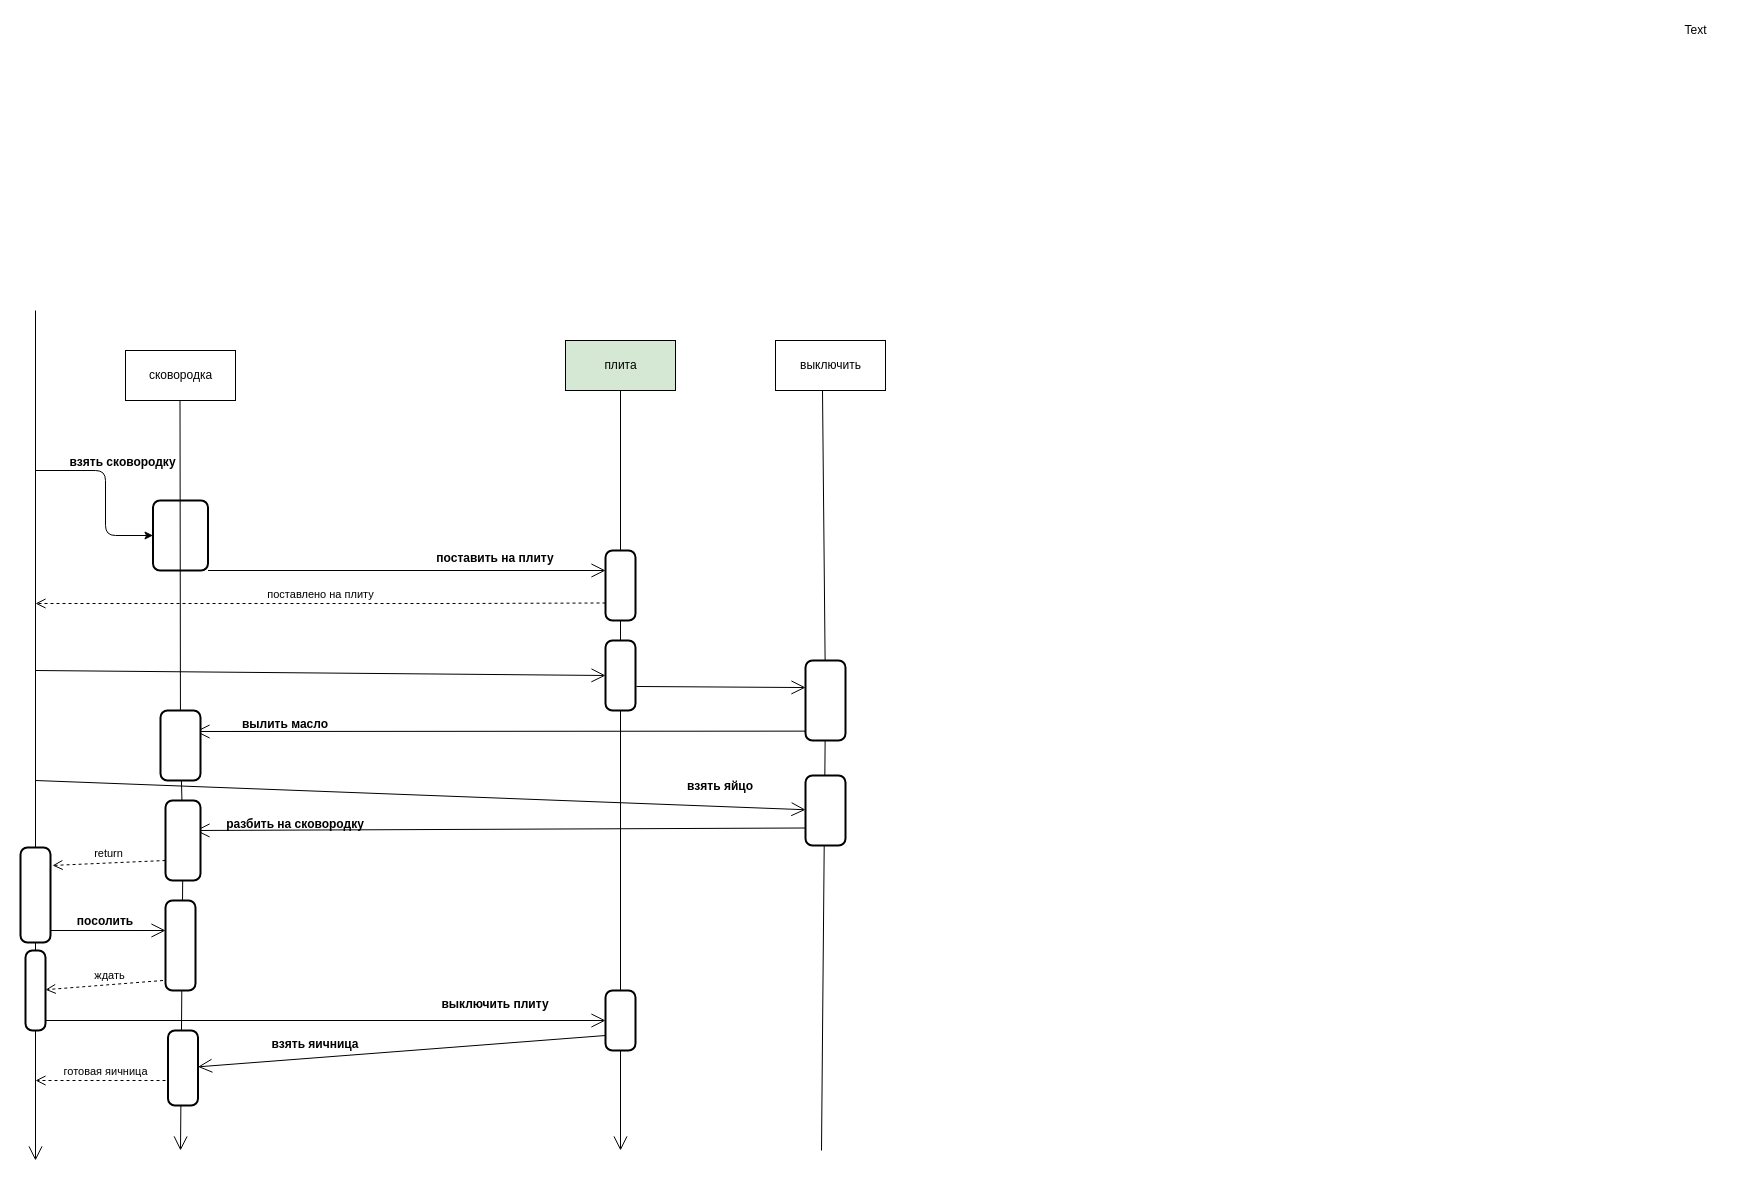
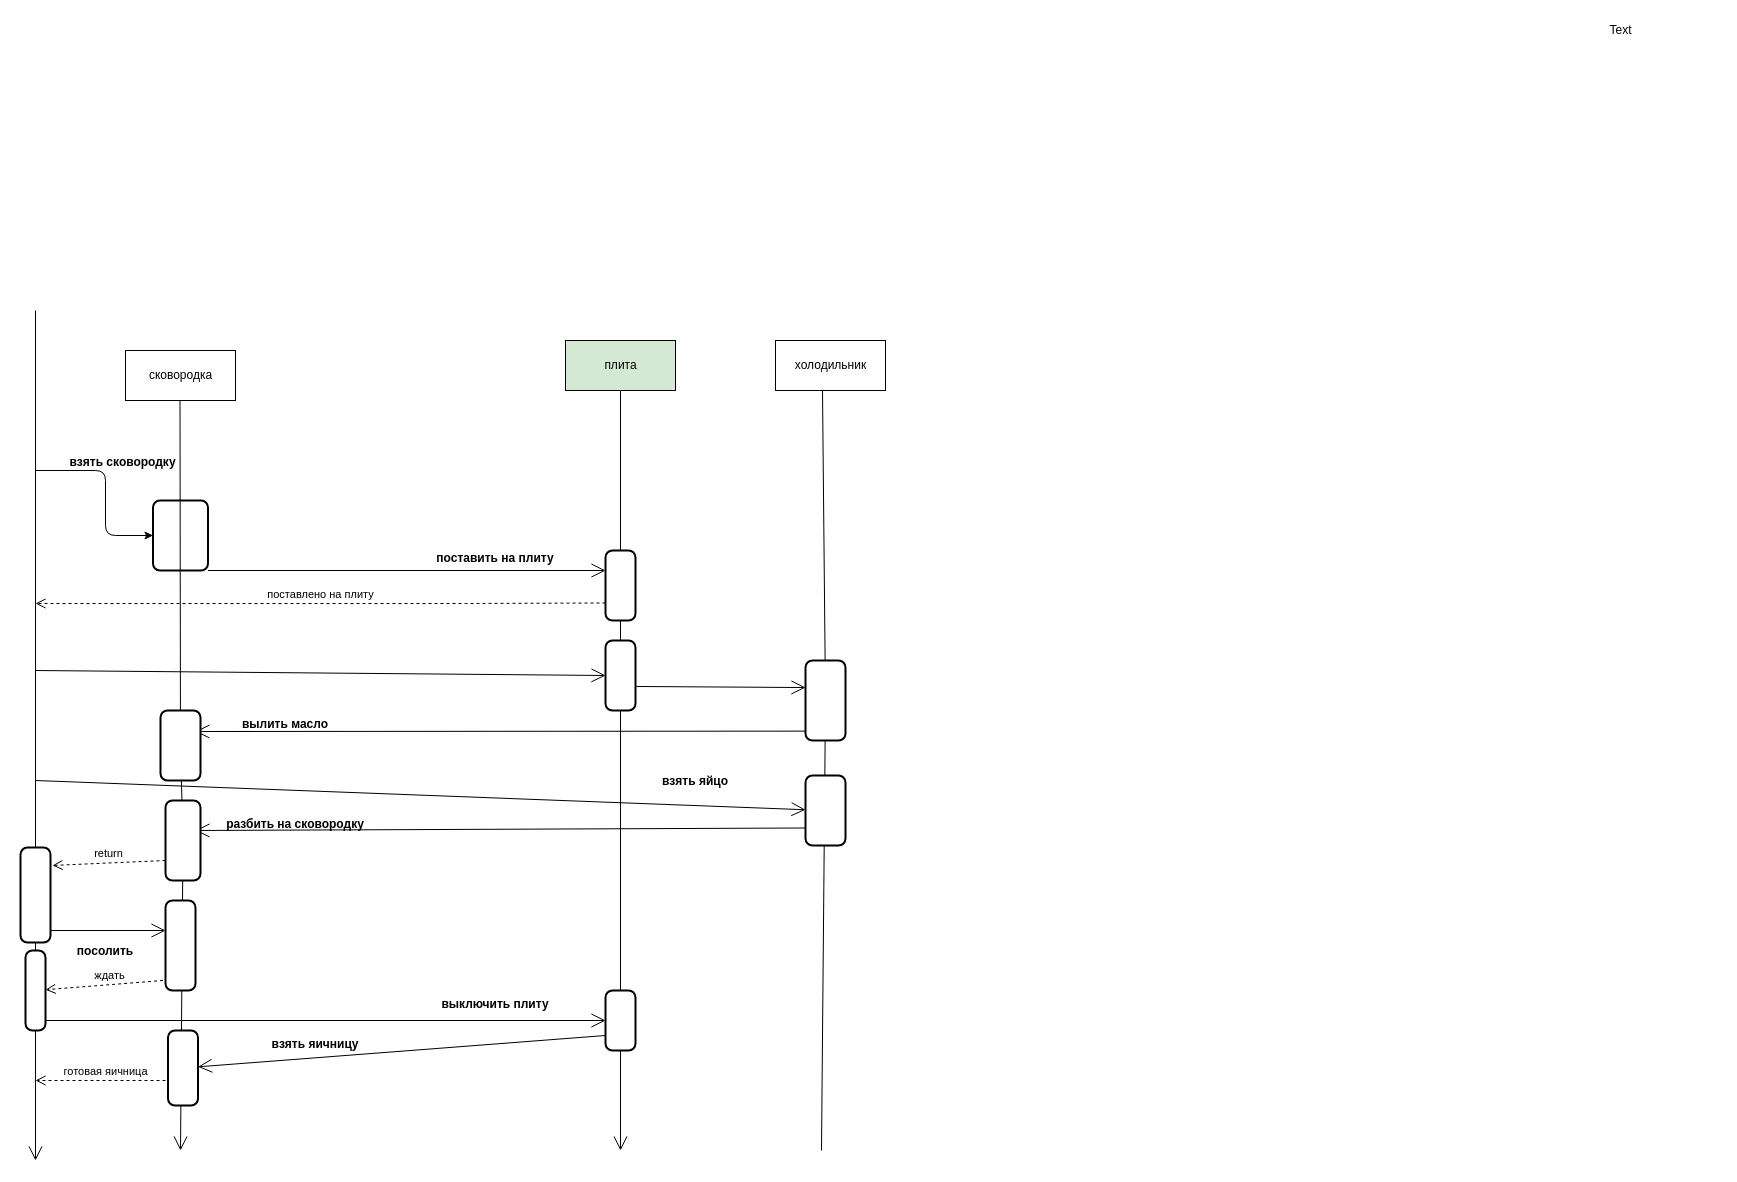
node "Text": moved (1696, 31) -> (1621, 31)
node "выключить": label "выключить" -> "холодильник"
node "взять яйцо": moved (721, 786) -> (696, 781)
node "посолить": moved (106, 921) -> (106, 951)
node "взять яичница": label "взять яичница" -> "взять яичницу"
